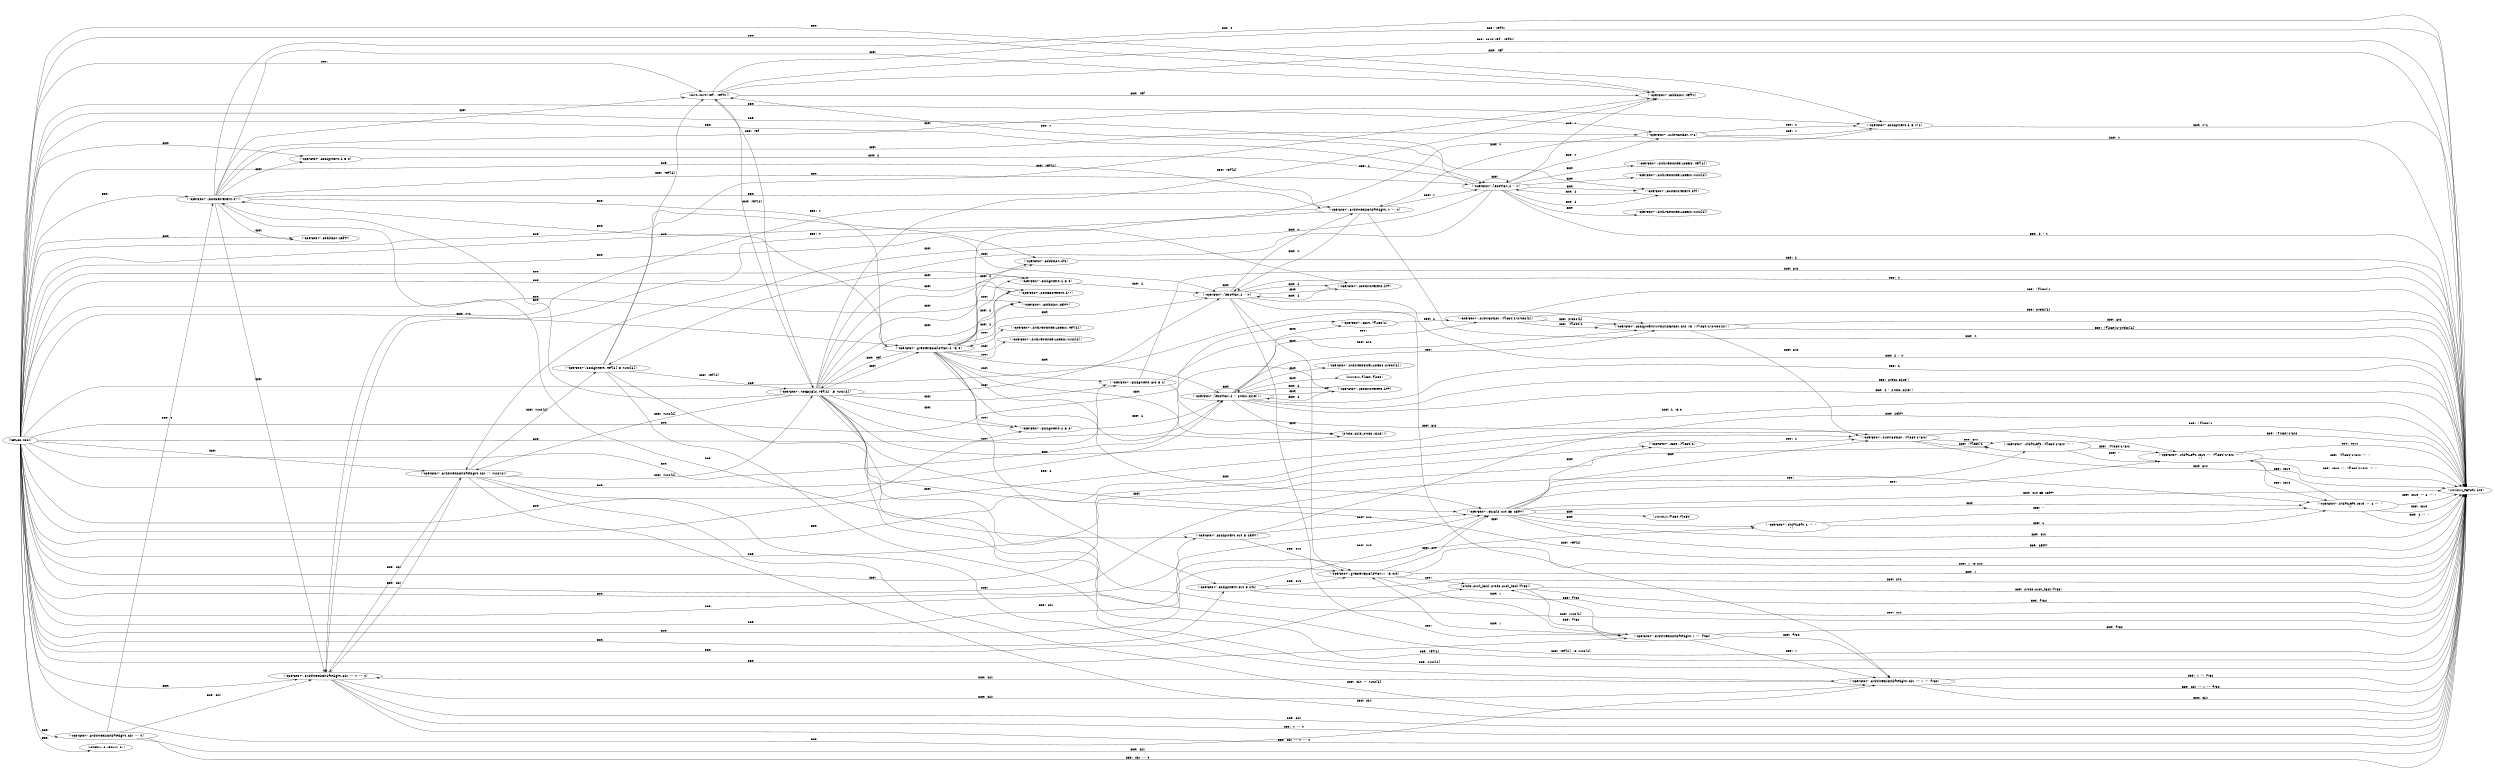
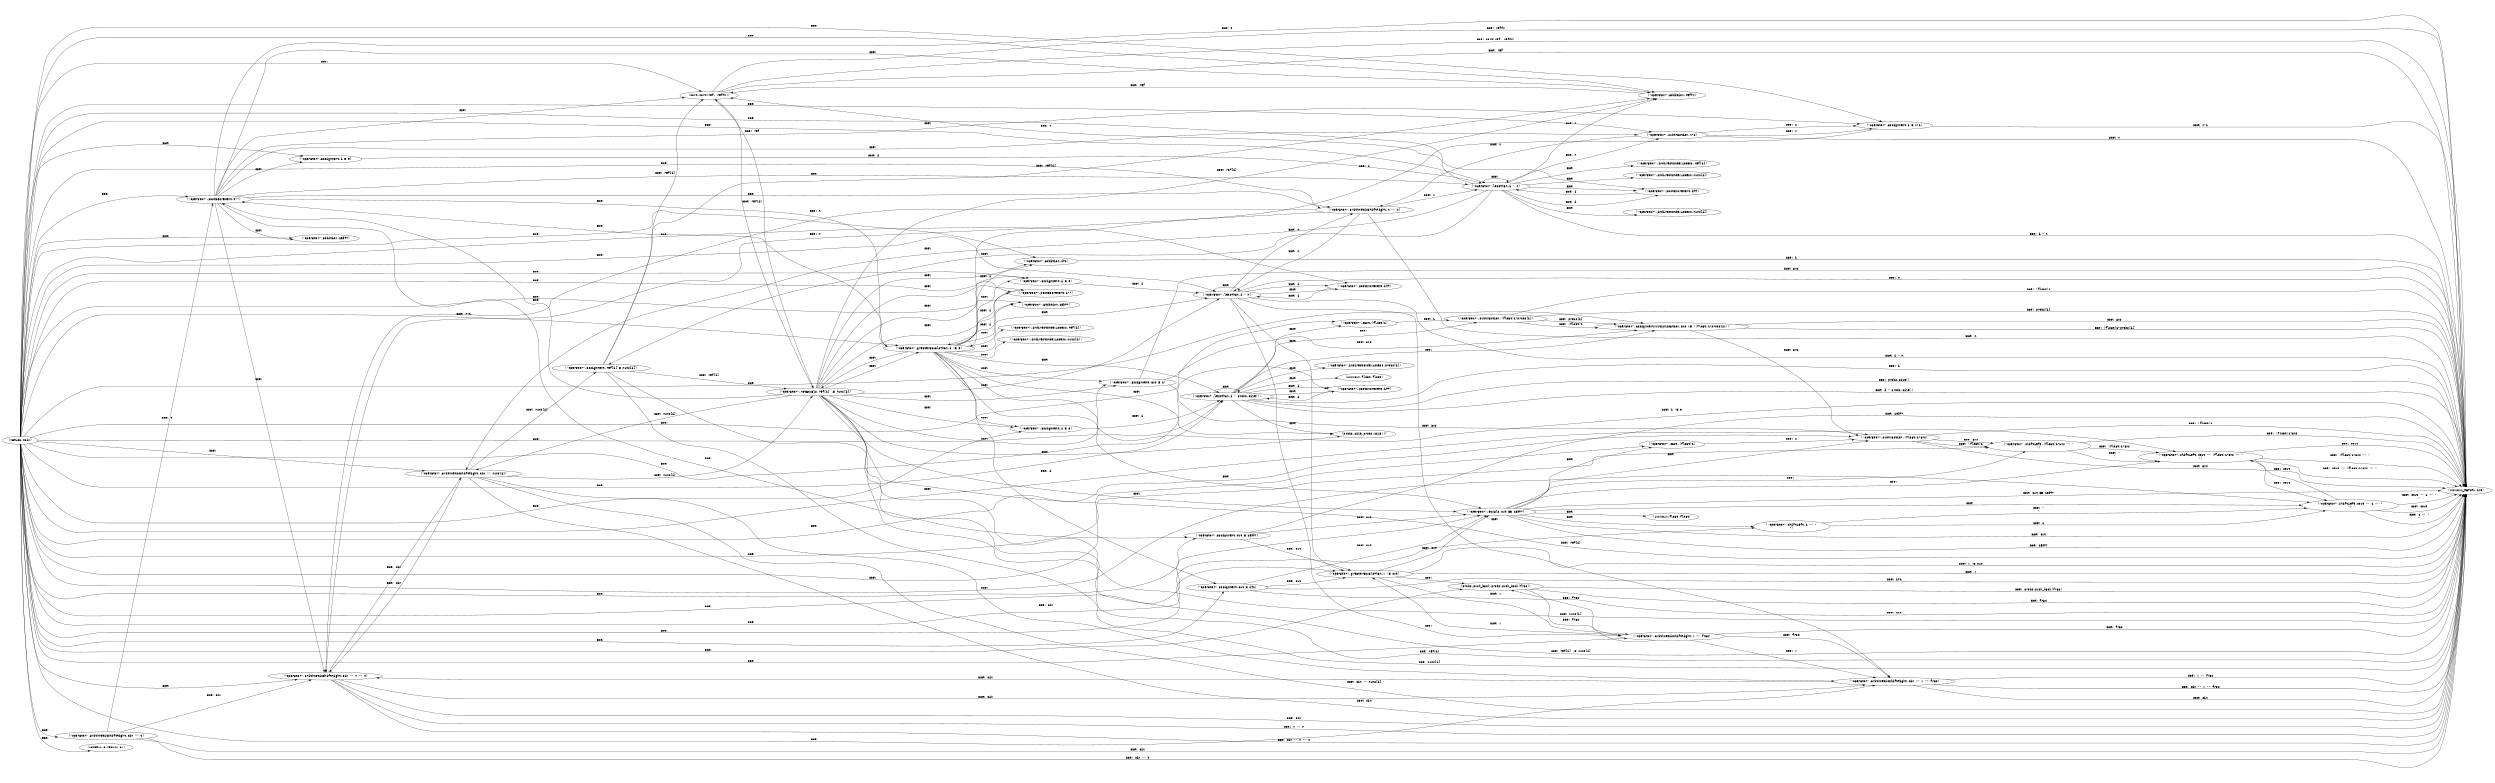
edge "(sort,sort(ref, ref+n))" -> "(<operator>.addition,ref+n)": reversed
edge "(<operator>.greaterEqualsThan,i >= 0)" -> "(<operator>.notEquals,ref[i] != nums[i])": label "DDG: ref" -> "CDG: "
